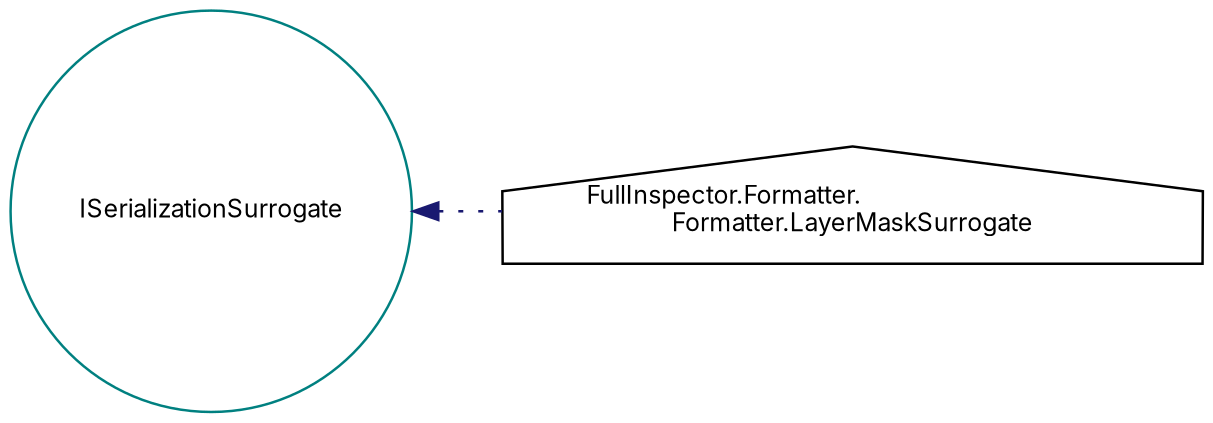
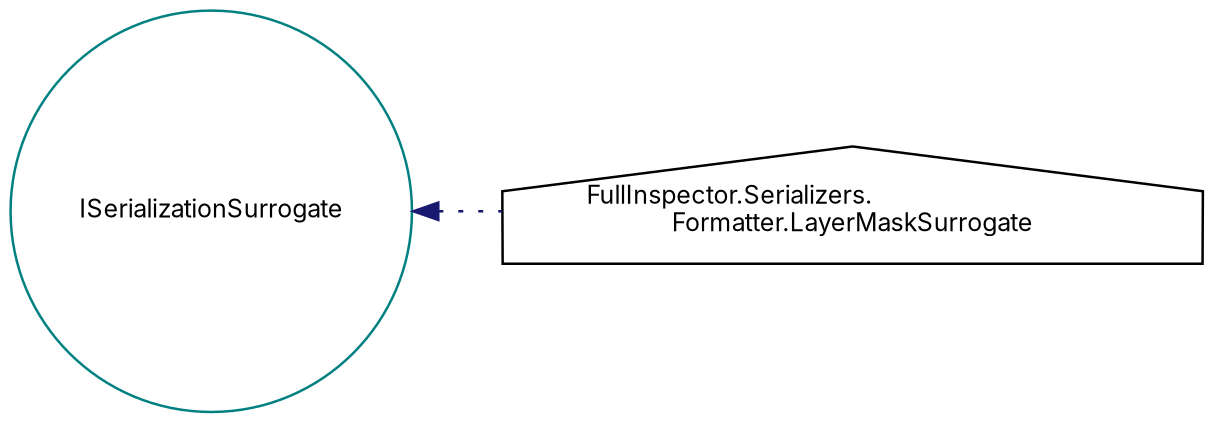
node "FullInspector.Formatter. Formatter.LayerMaskSurrogate": label "FullInspector.Formatter. Formatter.LayerMaskSurrogate" -> "FullInspector.Serializers. Formatter.LayerMaskSurrogate"
